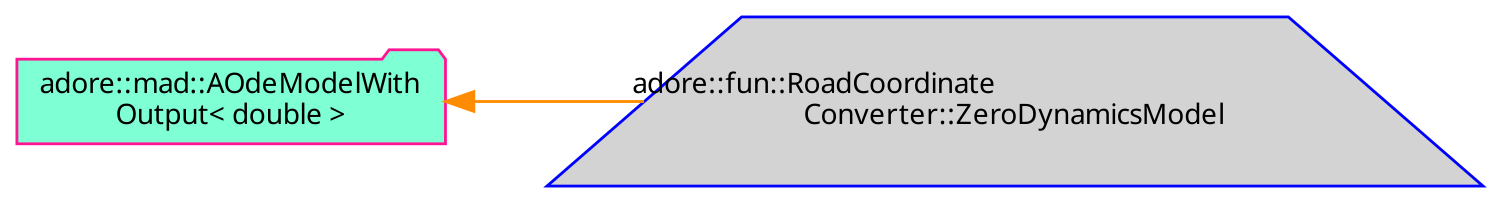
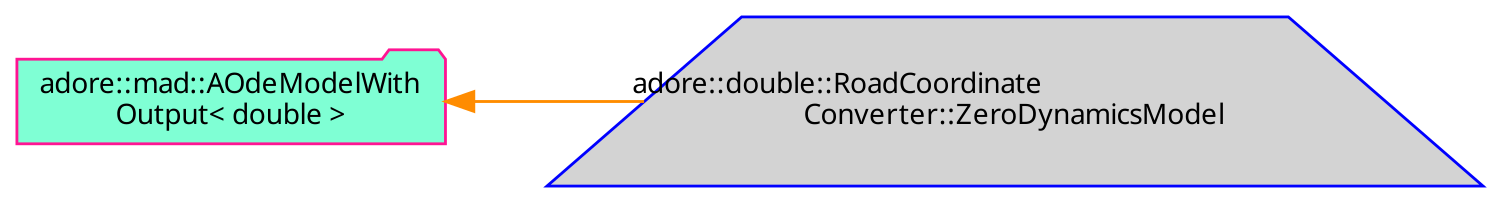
node "adore::fun::RoadCoordinate Converter::ZeroDynamicsModel": label "adore::fun::RoadCoordinate Converter::ZeroDynamicsModel" -> "adore::double::RoadCoordinate Converter::ZeroDynamicsModel"
